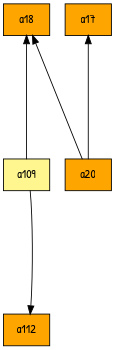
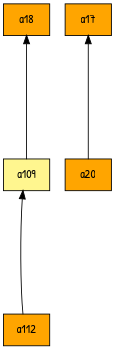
edge "a20" -> "a18": removed
edge "a109" -> "a112": reversed
